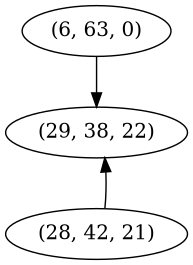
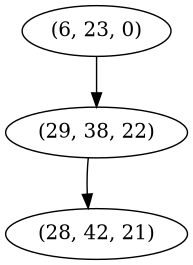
node "(6, 63, 0)": label "(6, 63, 0)" -> "(6, 23, 0)"
edge "(28, 42, 21)" -> "(29, 38, 22)": reversed
